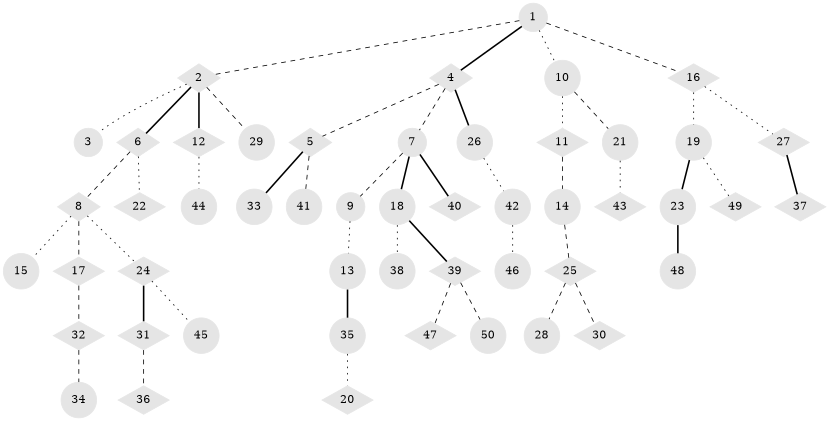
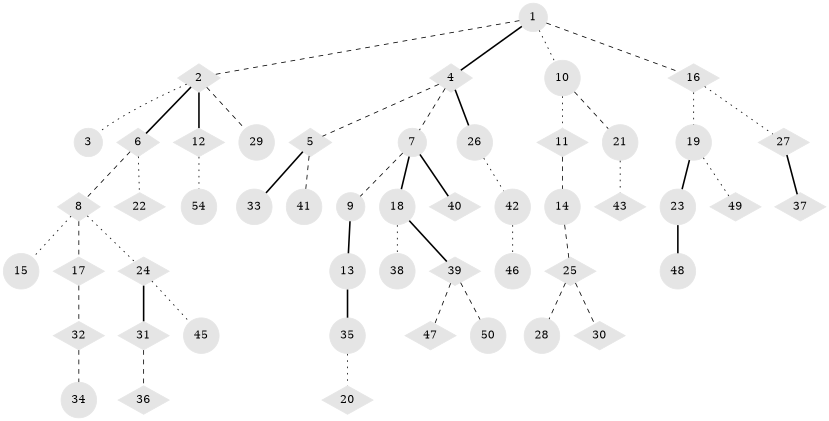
node "44": label "44" -> "54"
edge "9" -- "13": style dotted -> bold
